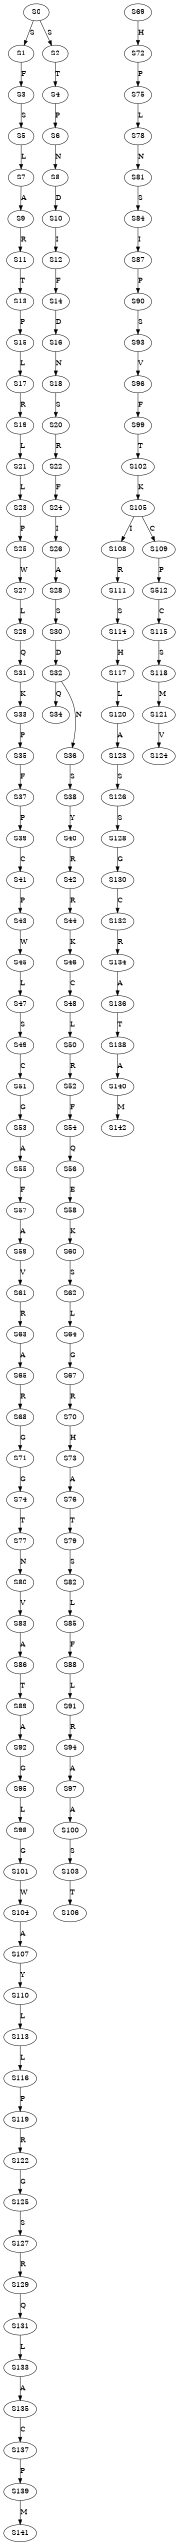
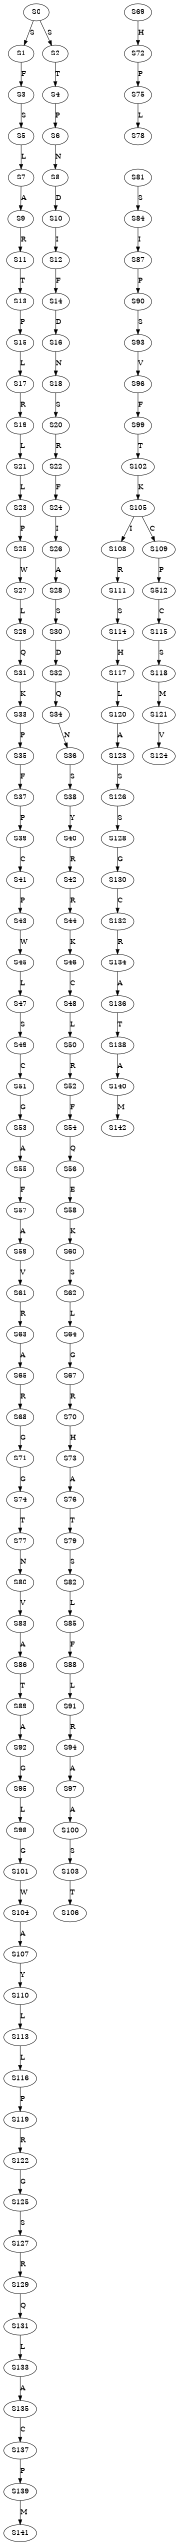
edge "S78" -> "S81": removed, label "N"
edge "S32" -> "S36": now "S34" -> "S36"
